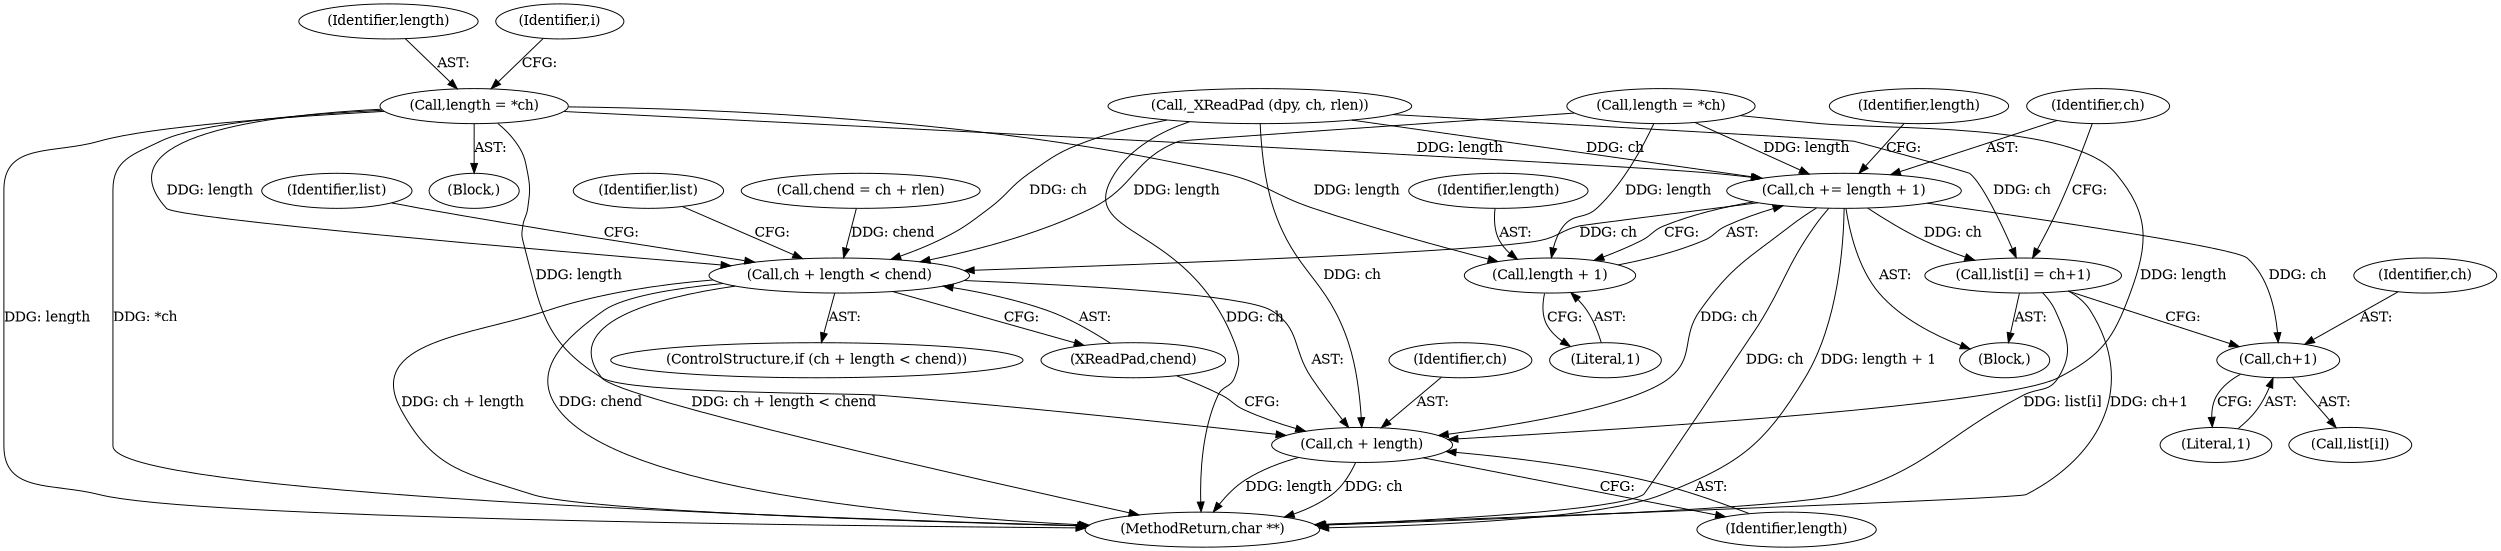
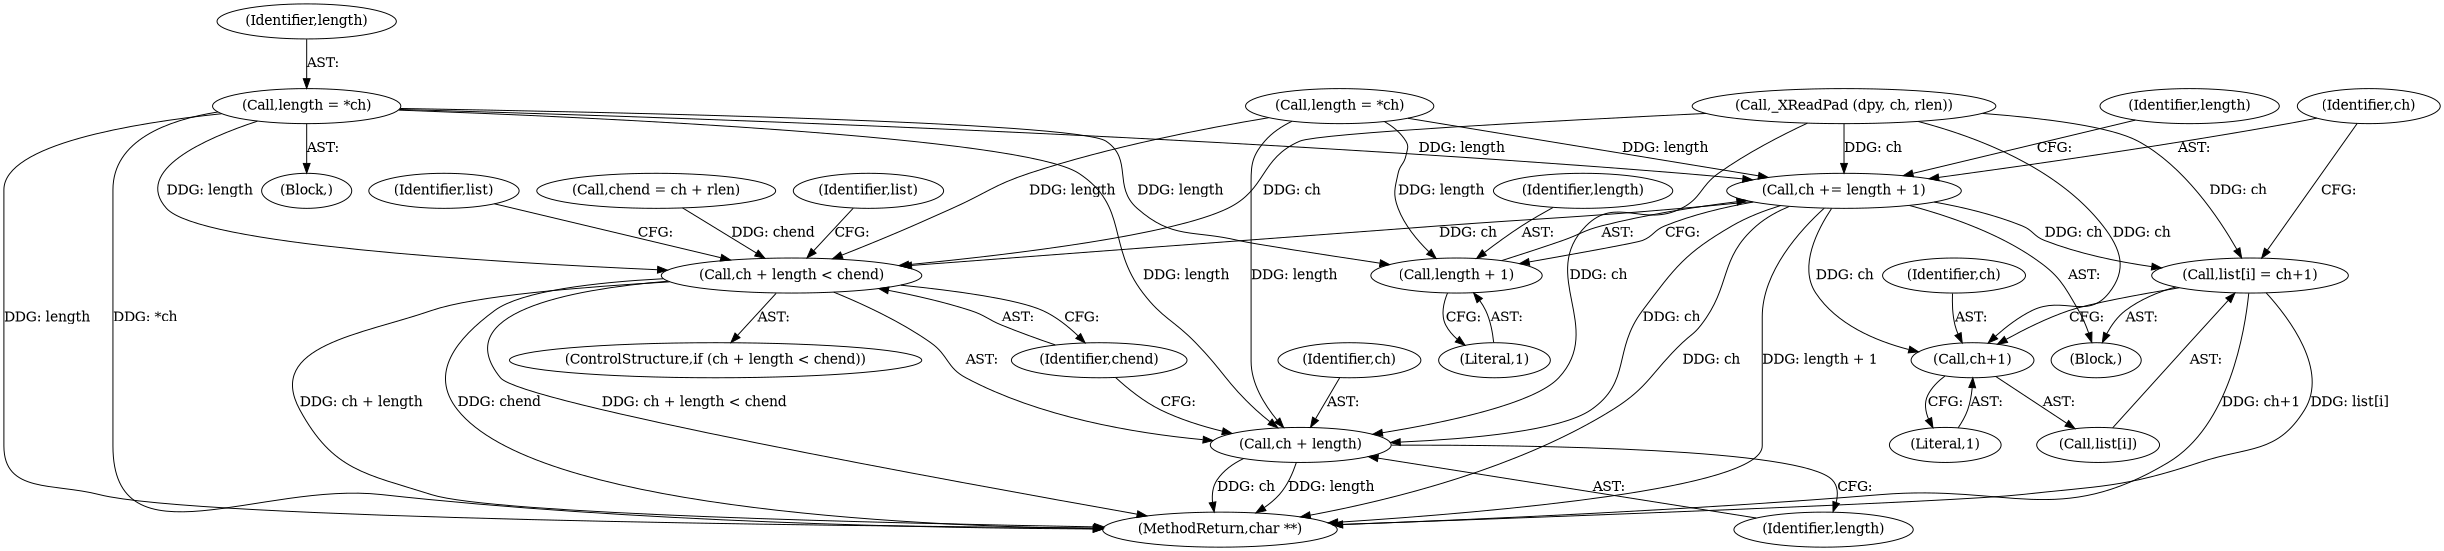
node "(Identifier,i)": removed
edge "(Call,_XReadPad (dpy, ch, rlen))" -> "(MethodReturn,char **)": now "(Call,_XReadPad (dpy, ch, rlen))" -> "(Call,ch+1)"
node "(XReadPad,chend)": label "(XReadPad,chend)" -> "(Identifier,chend)"
edge "(Call,list[i])" -> "(Call,list[i] = ch+1)": added, label "AST:"
